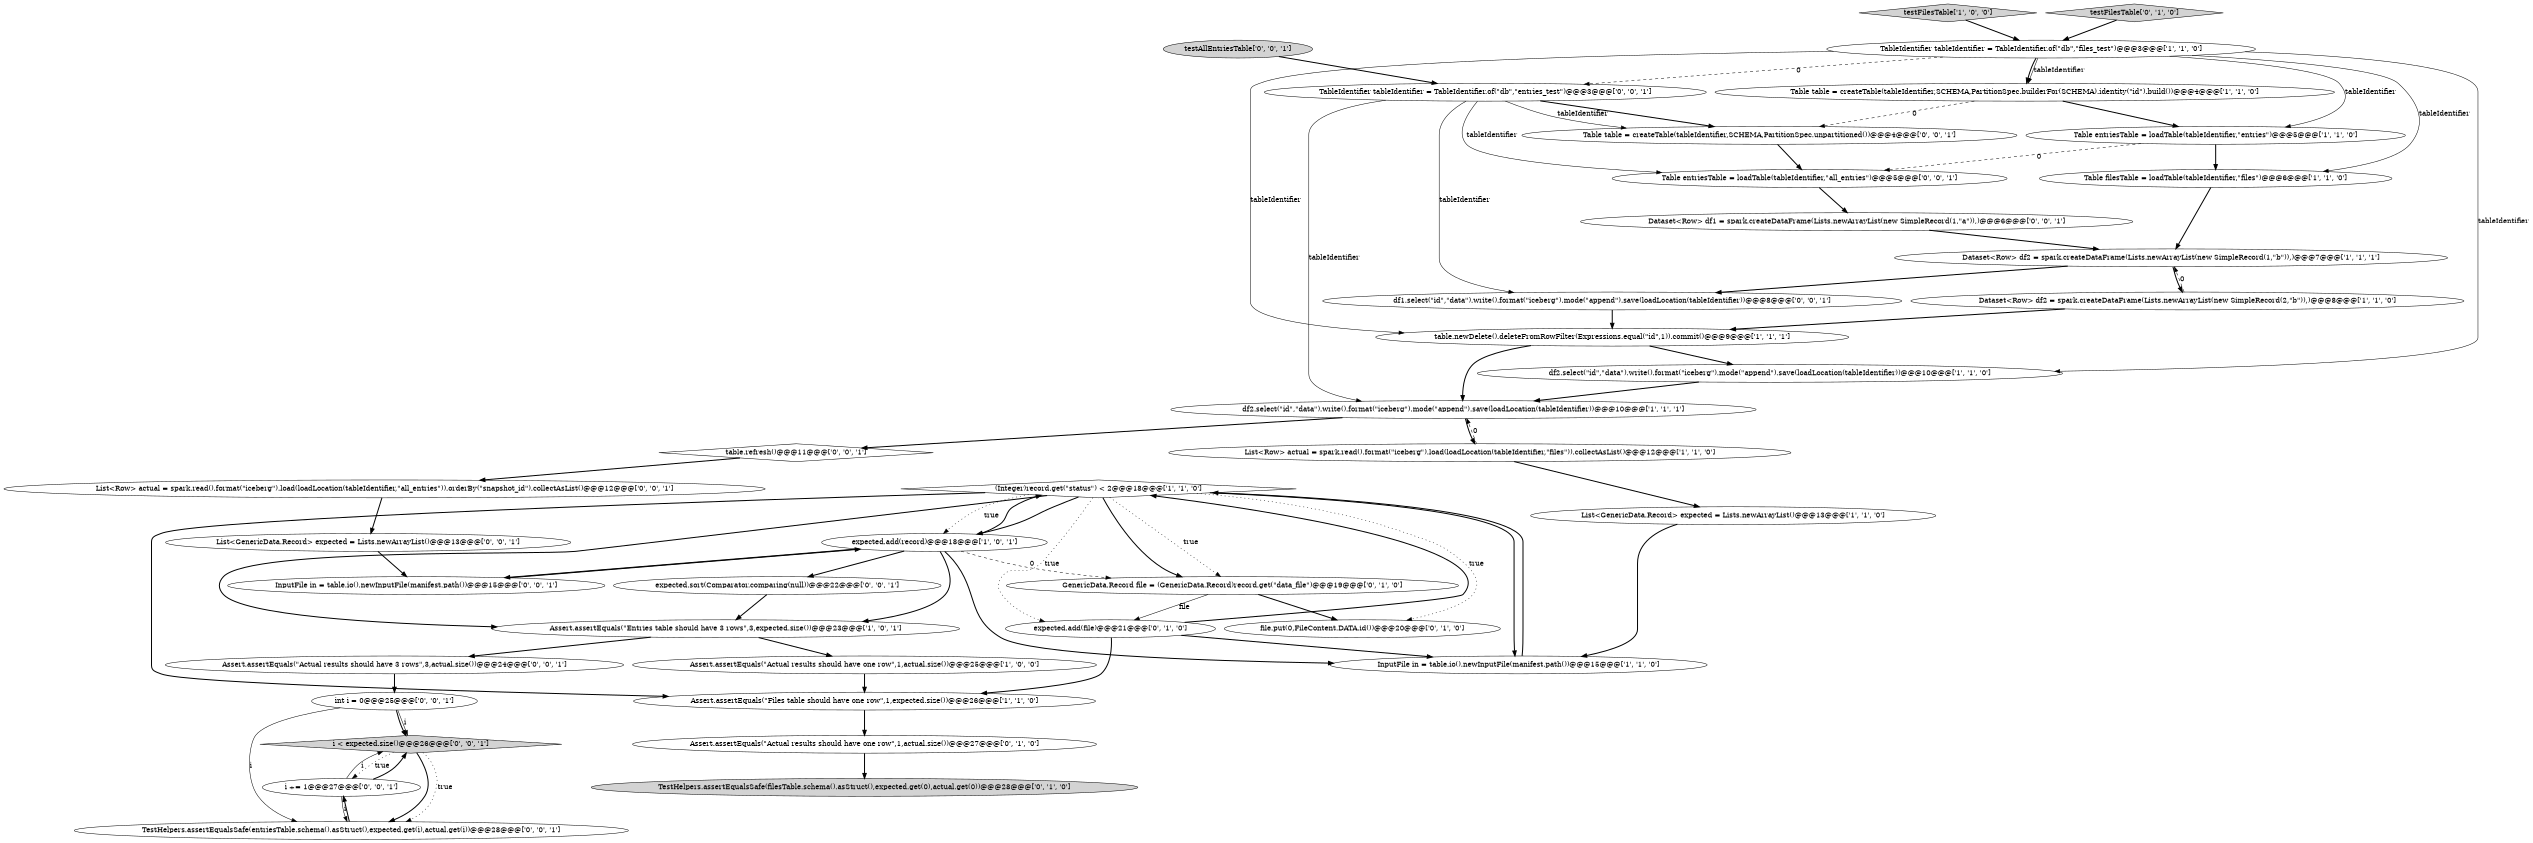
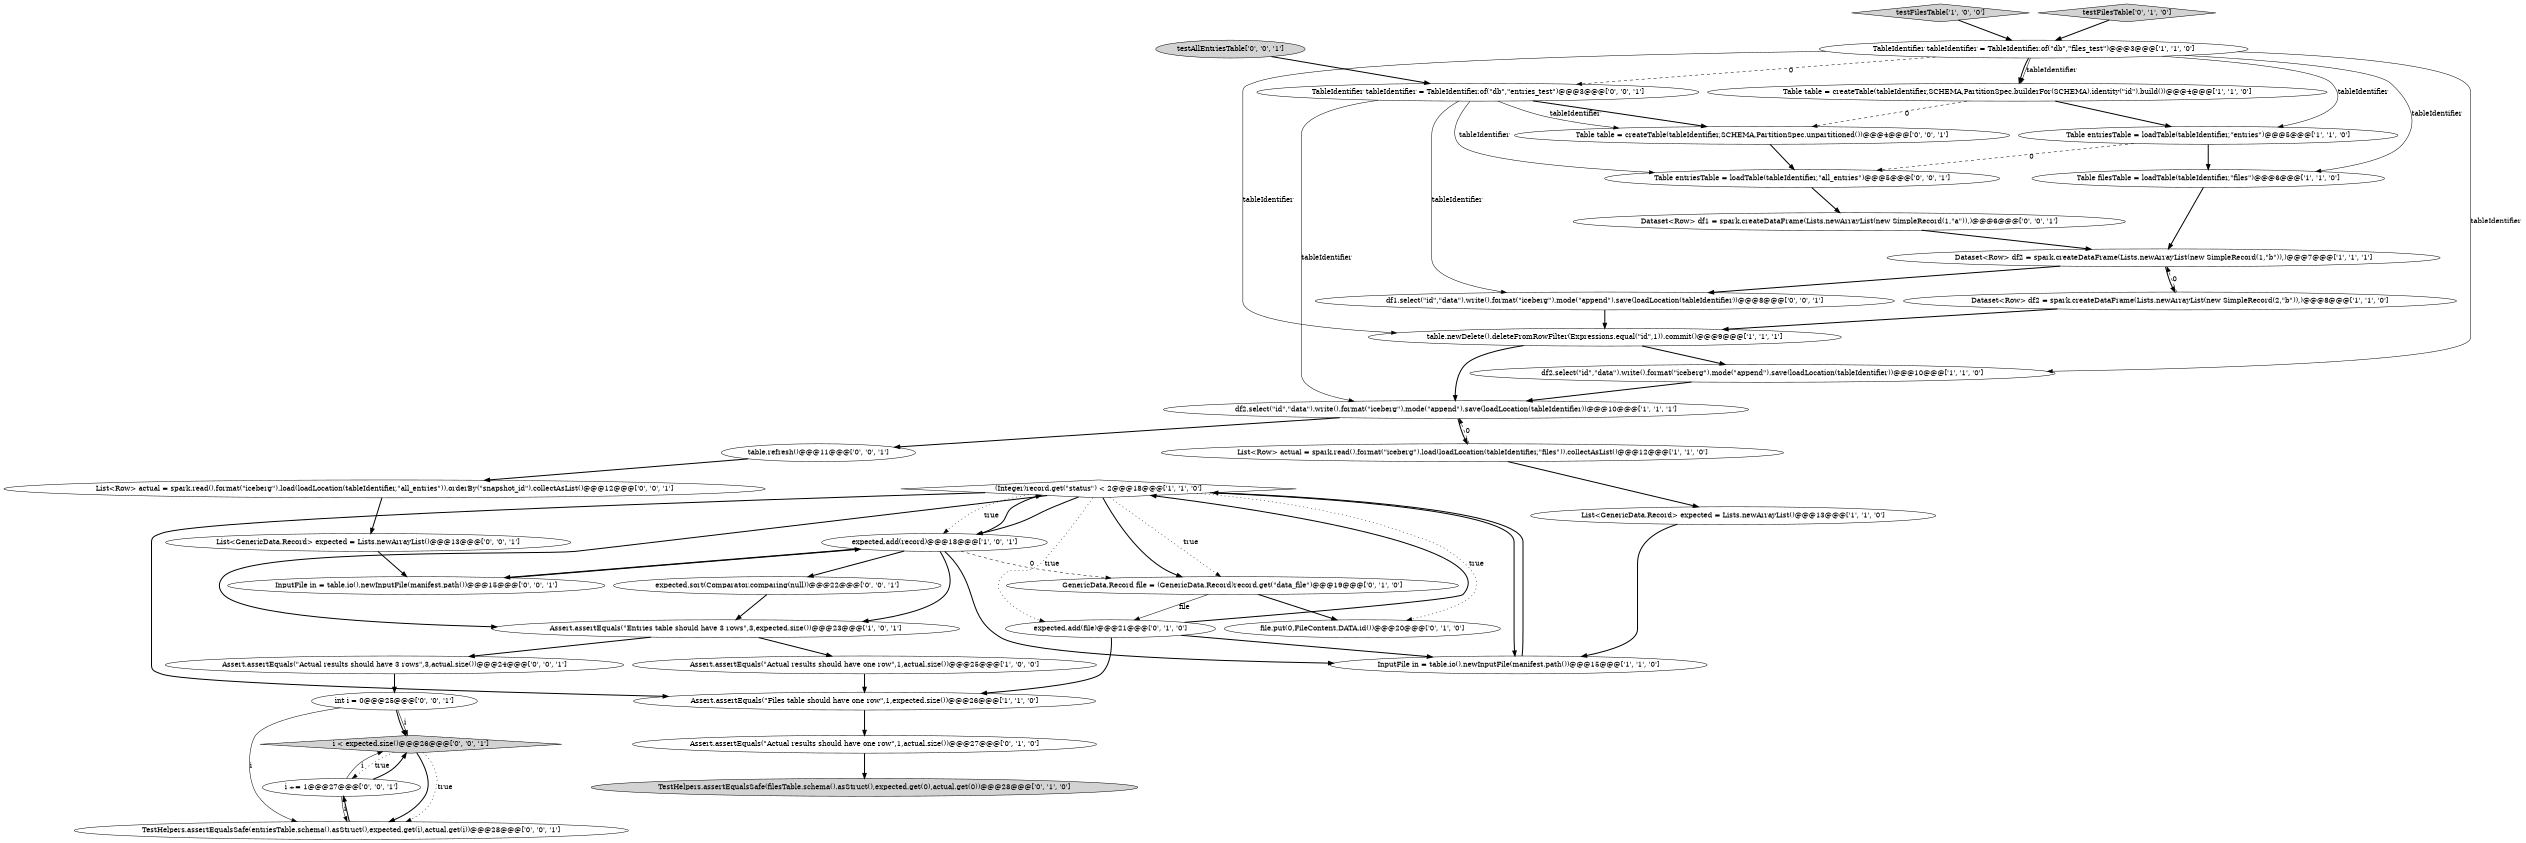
node "table.refresh()@@@11@@@['0', '0', '1']": shape diamond -> ellipse
